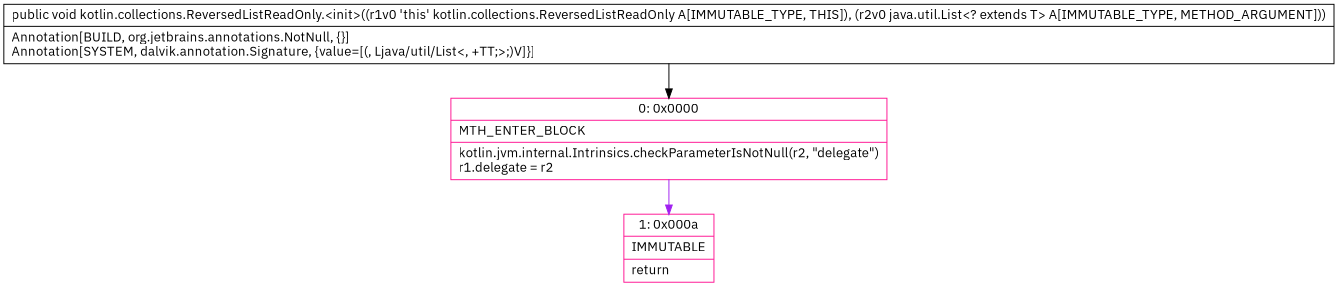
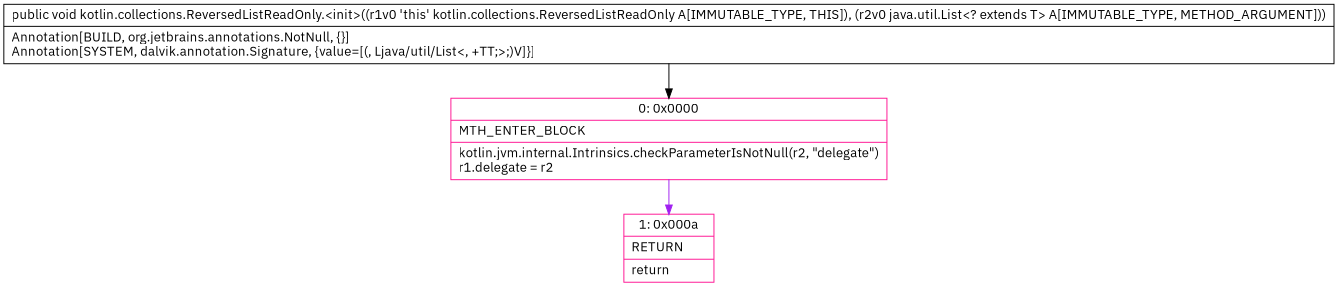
node "1: 0x000a": text "IMMUTABLE" -> "RETURN"
